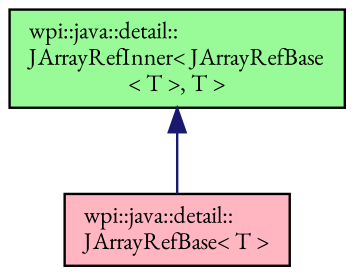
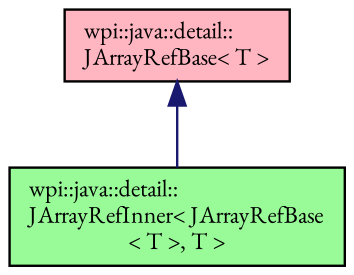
edge "wpi::java::detail:: JArrayRefBase< T >" -> "wpi::java::detail:: JArrayRefInner< JArrayRefBase < T >, T >": reversed
